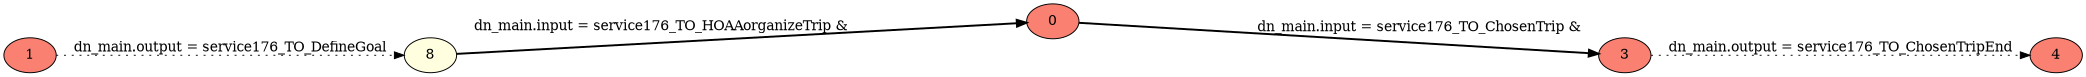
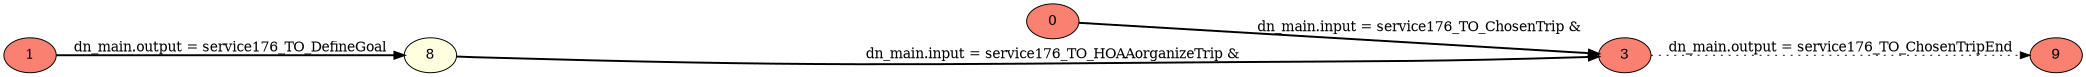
edge "8" -> "0": now "8" -> "3"
edge "1" -> "8": style dotted -> bold
node "4": label "4" -> "9"
